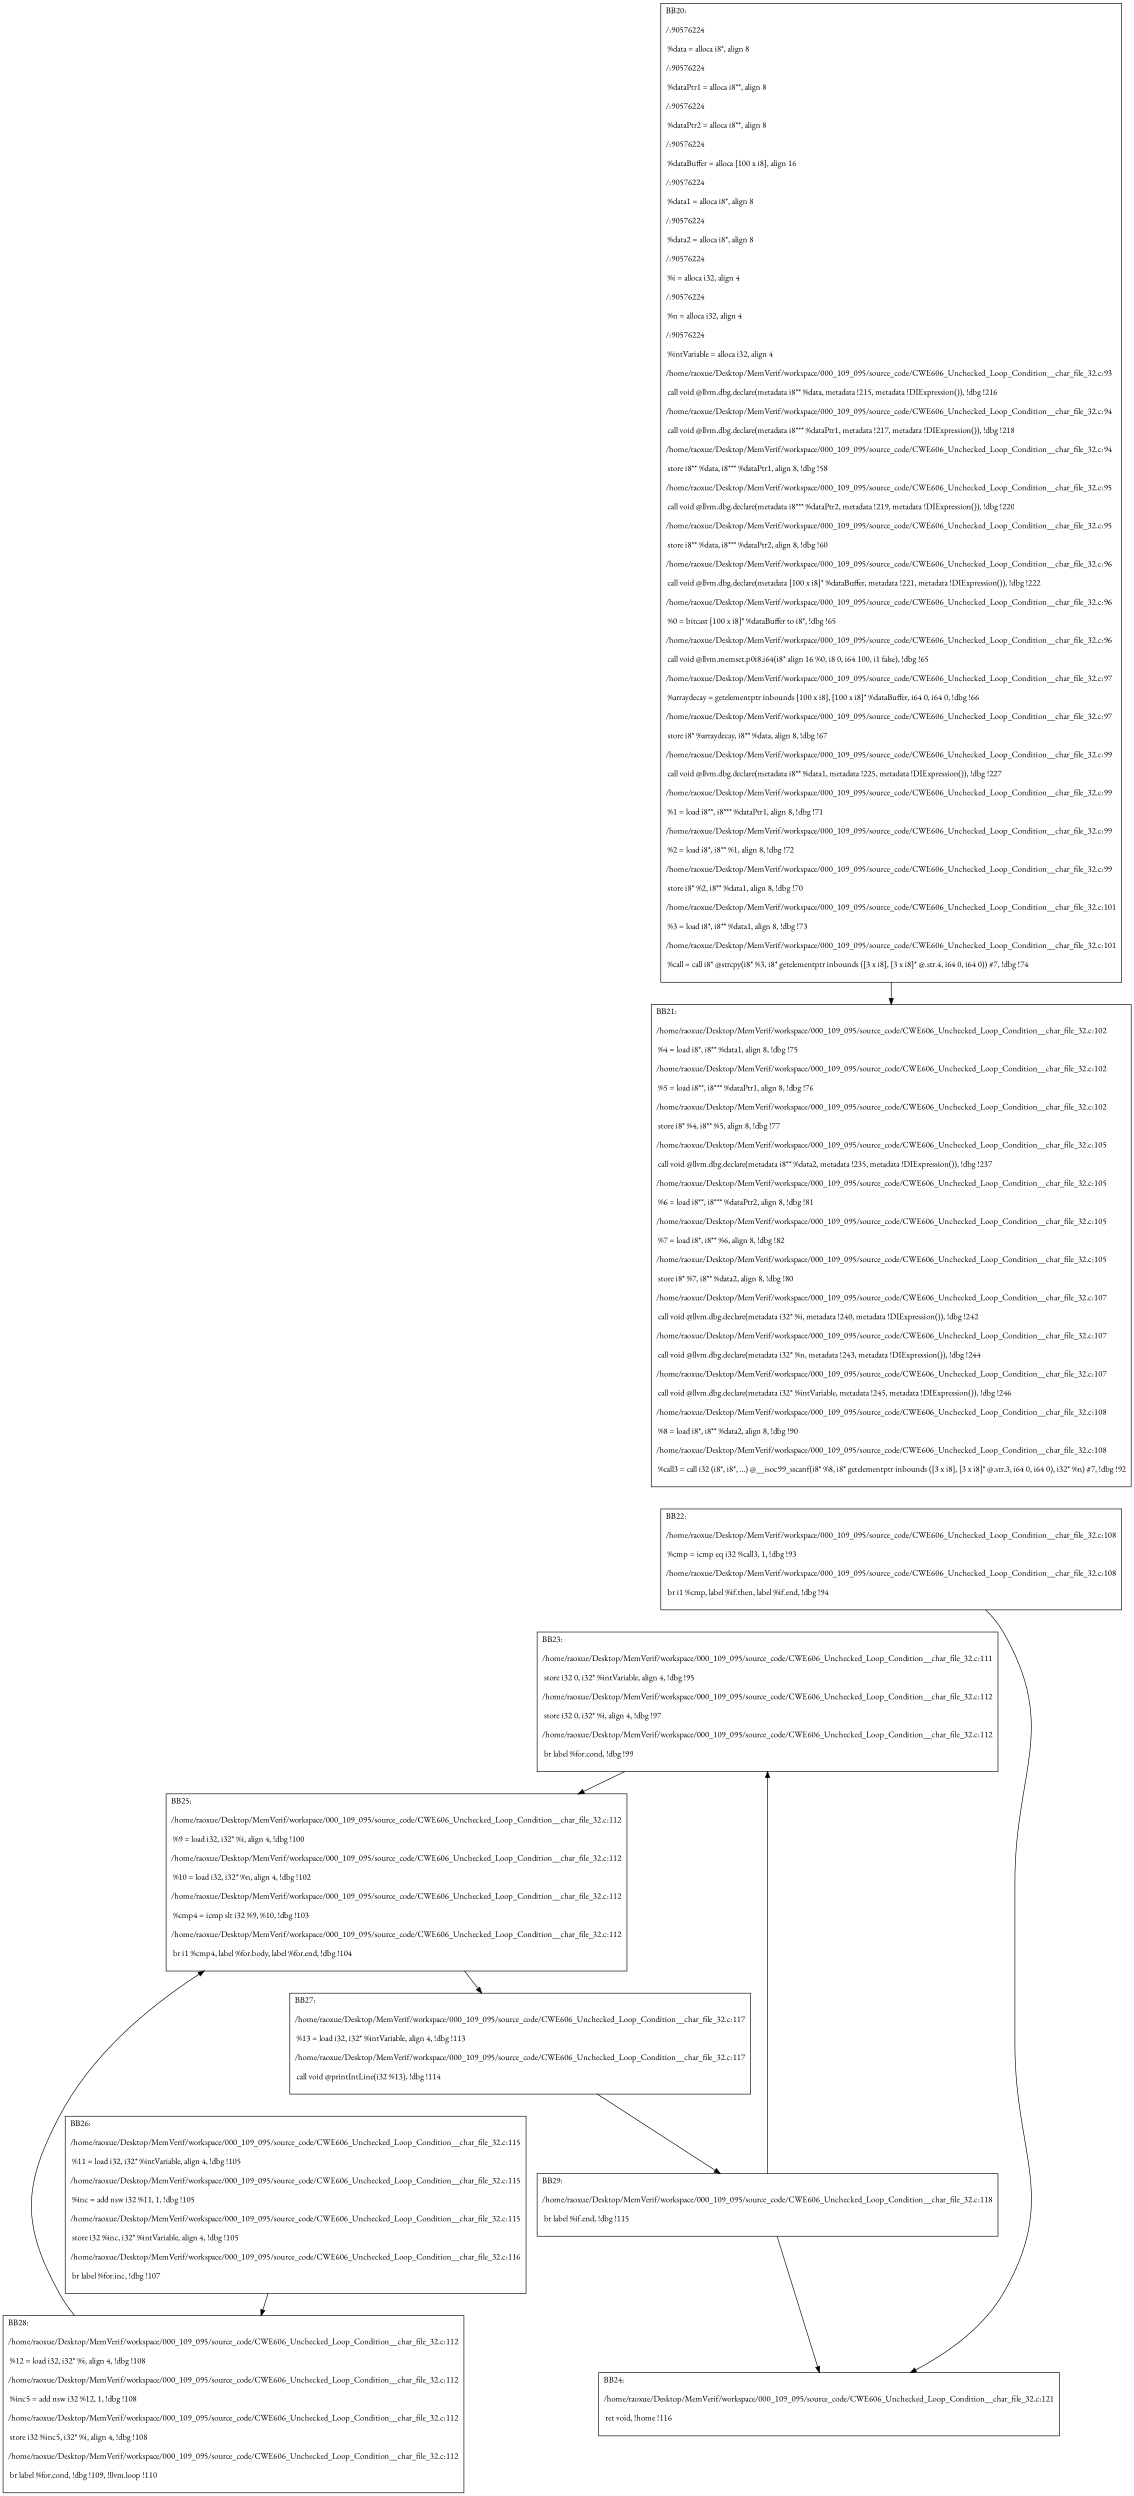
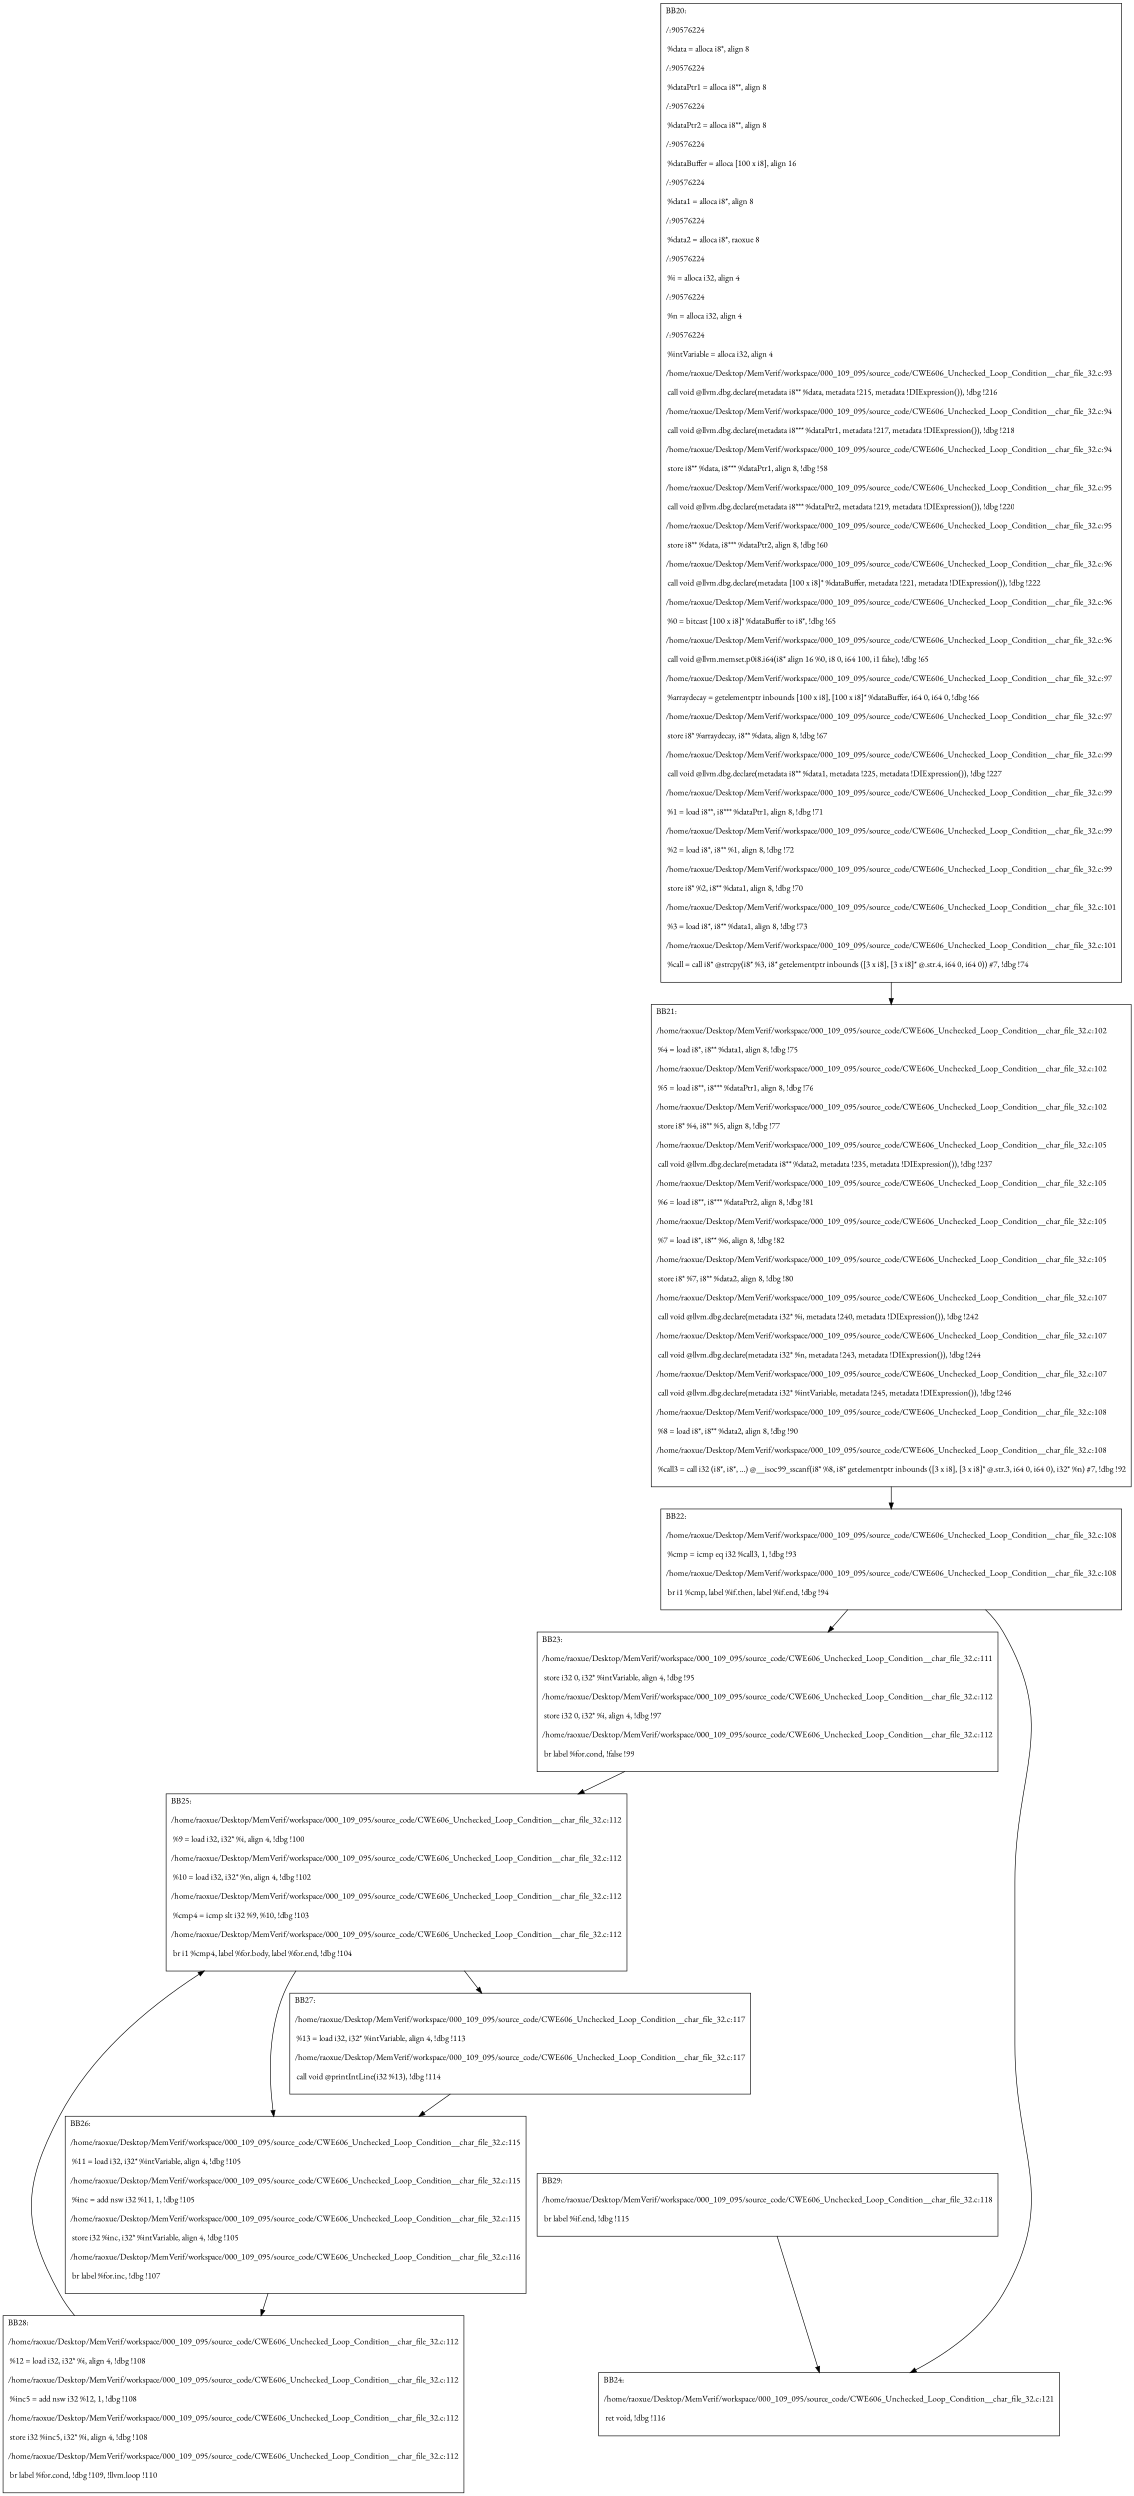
node "BB20:": text "%data2 = alloca i8*, align 8" -> "%data2 = alloca i8*, raoxue 8"
edge "BB21:" -> "BB22:": added
node "BB23:": text "br label %for.cond, !dbg !99" -> "br label %for.cond, !false !99"
edge "BB29:" -> "BB23:": now "BB22:" -> "BB23:"
edge "BB25:" -> "BB26:": added
edge "BB27:" -> "BB29:": now "BB27:" -> "BB26:"
node "BB24:": text "ret void, !home !116" -> "ret void, !dbg !116"
